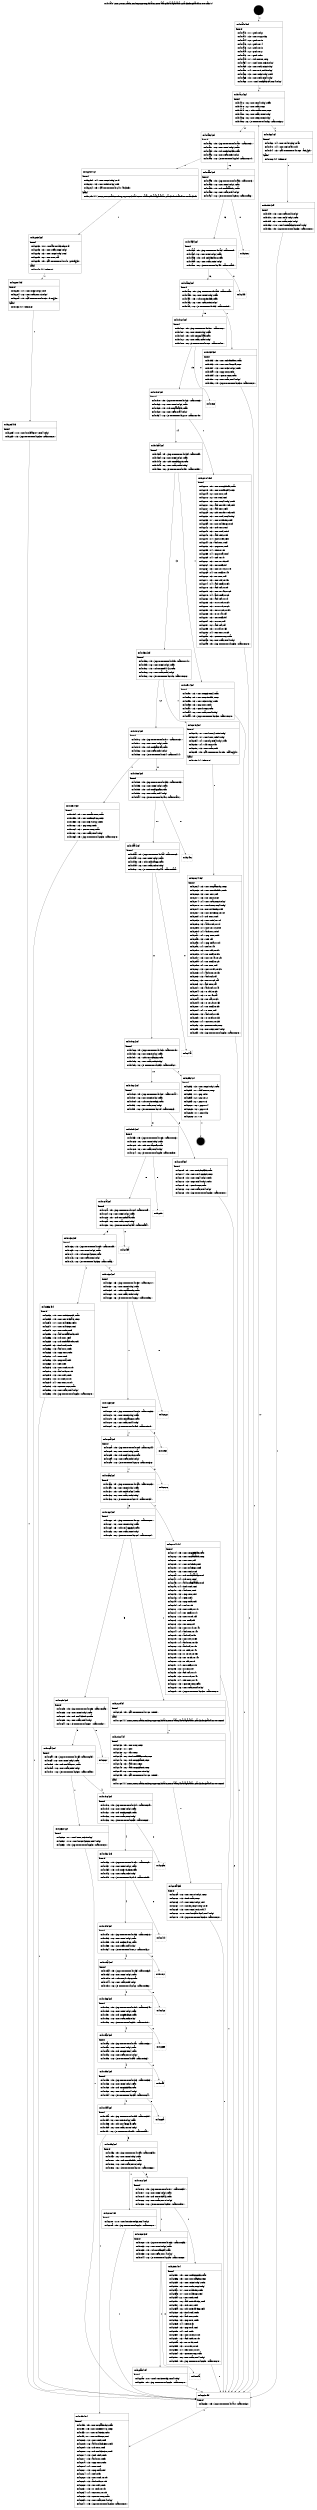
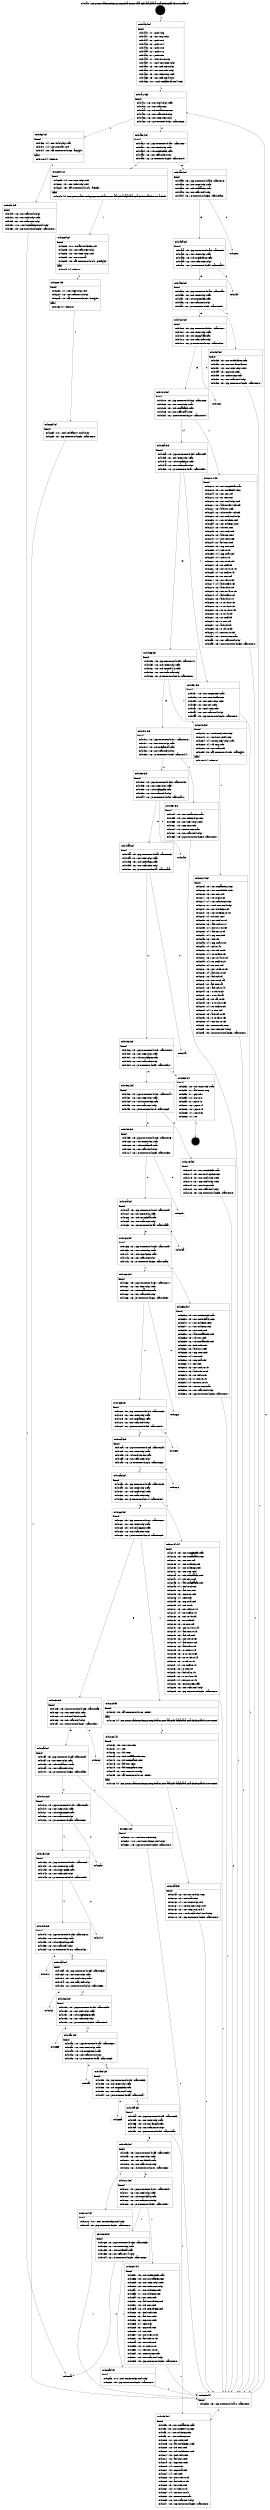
edge "0x401f79 [24]" -> "0x4026b8 [5]": now "0x401f79 [24]" -> "0x401e4a"
